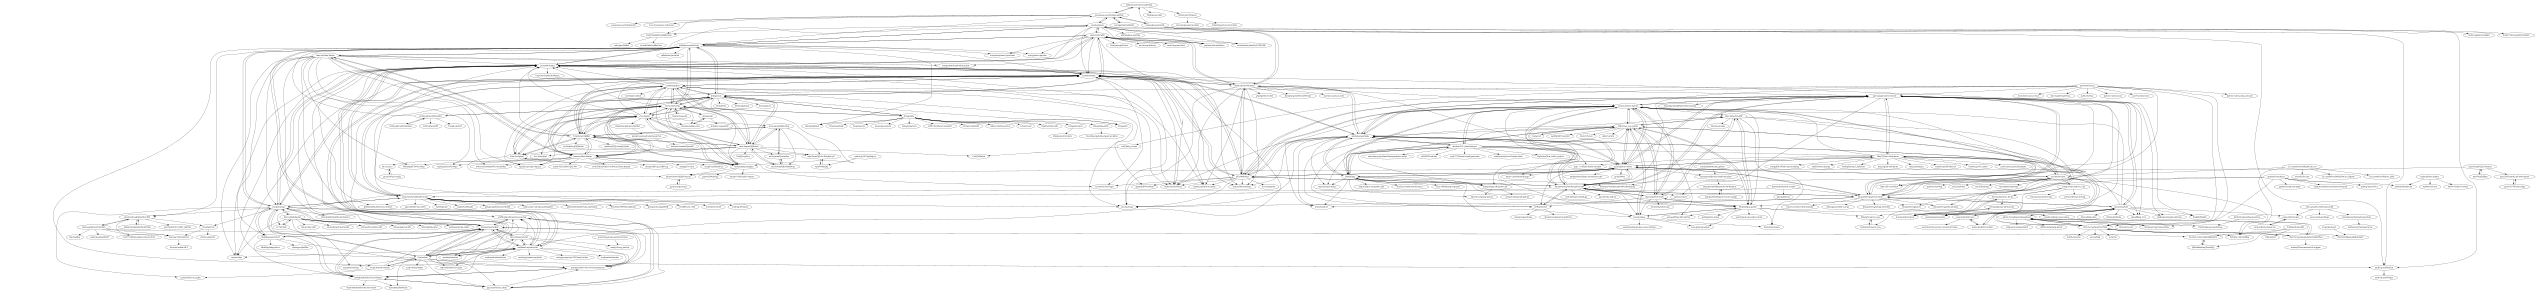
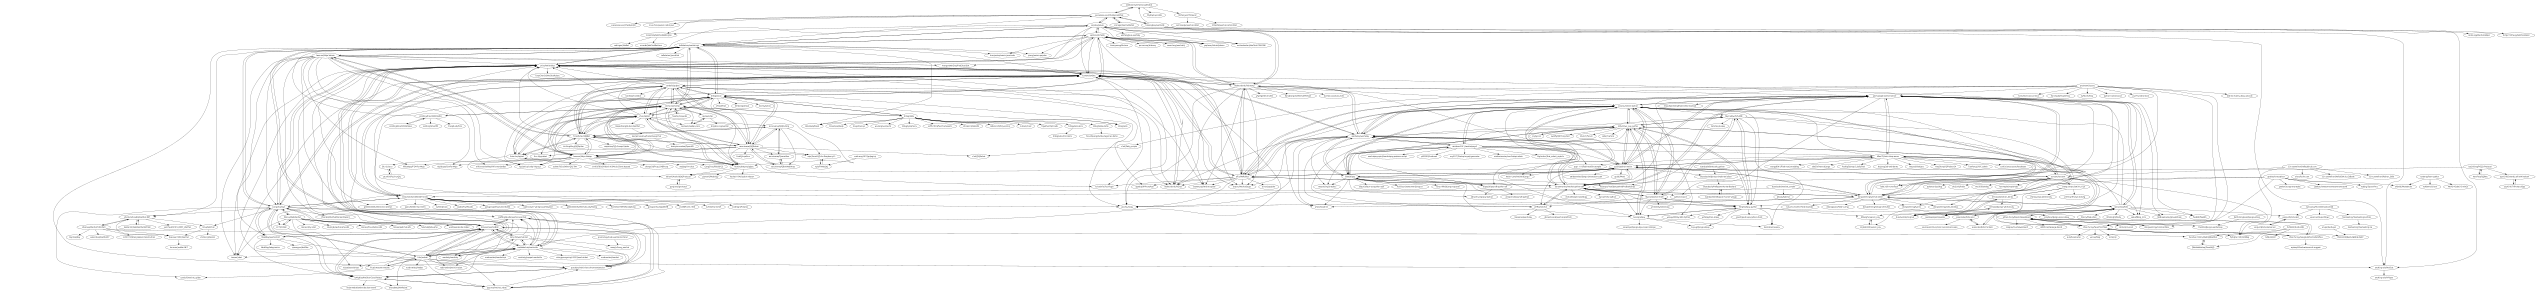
edge "hexsum/Mojo-Webqq" -> "ScienJus/smartqq": added
